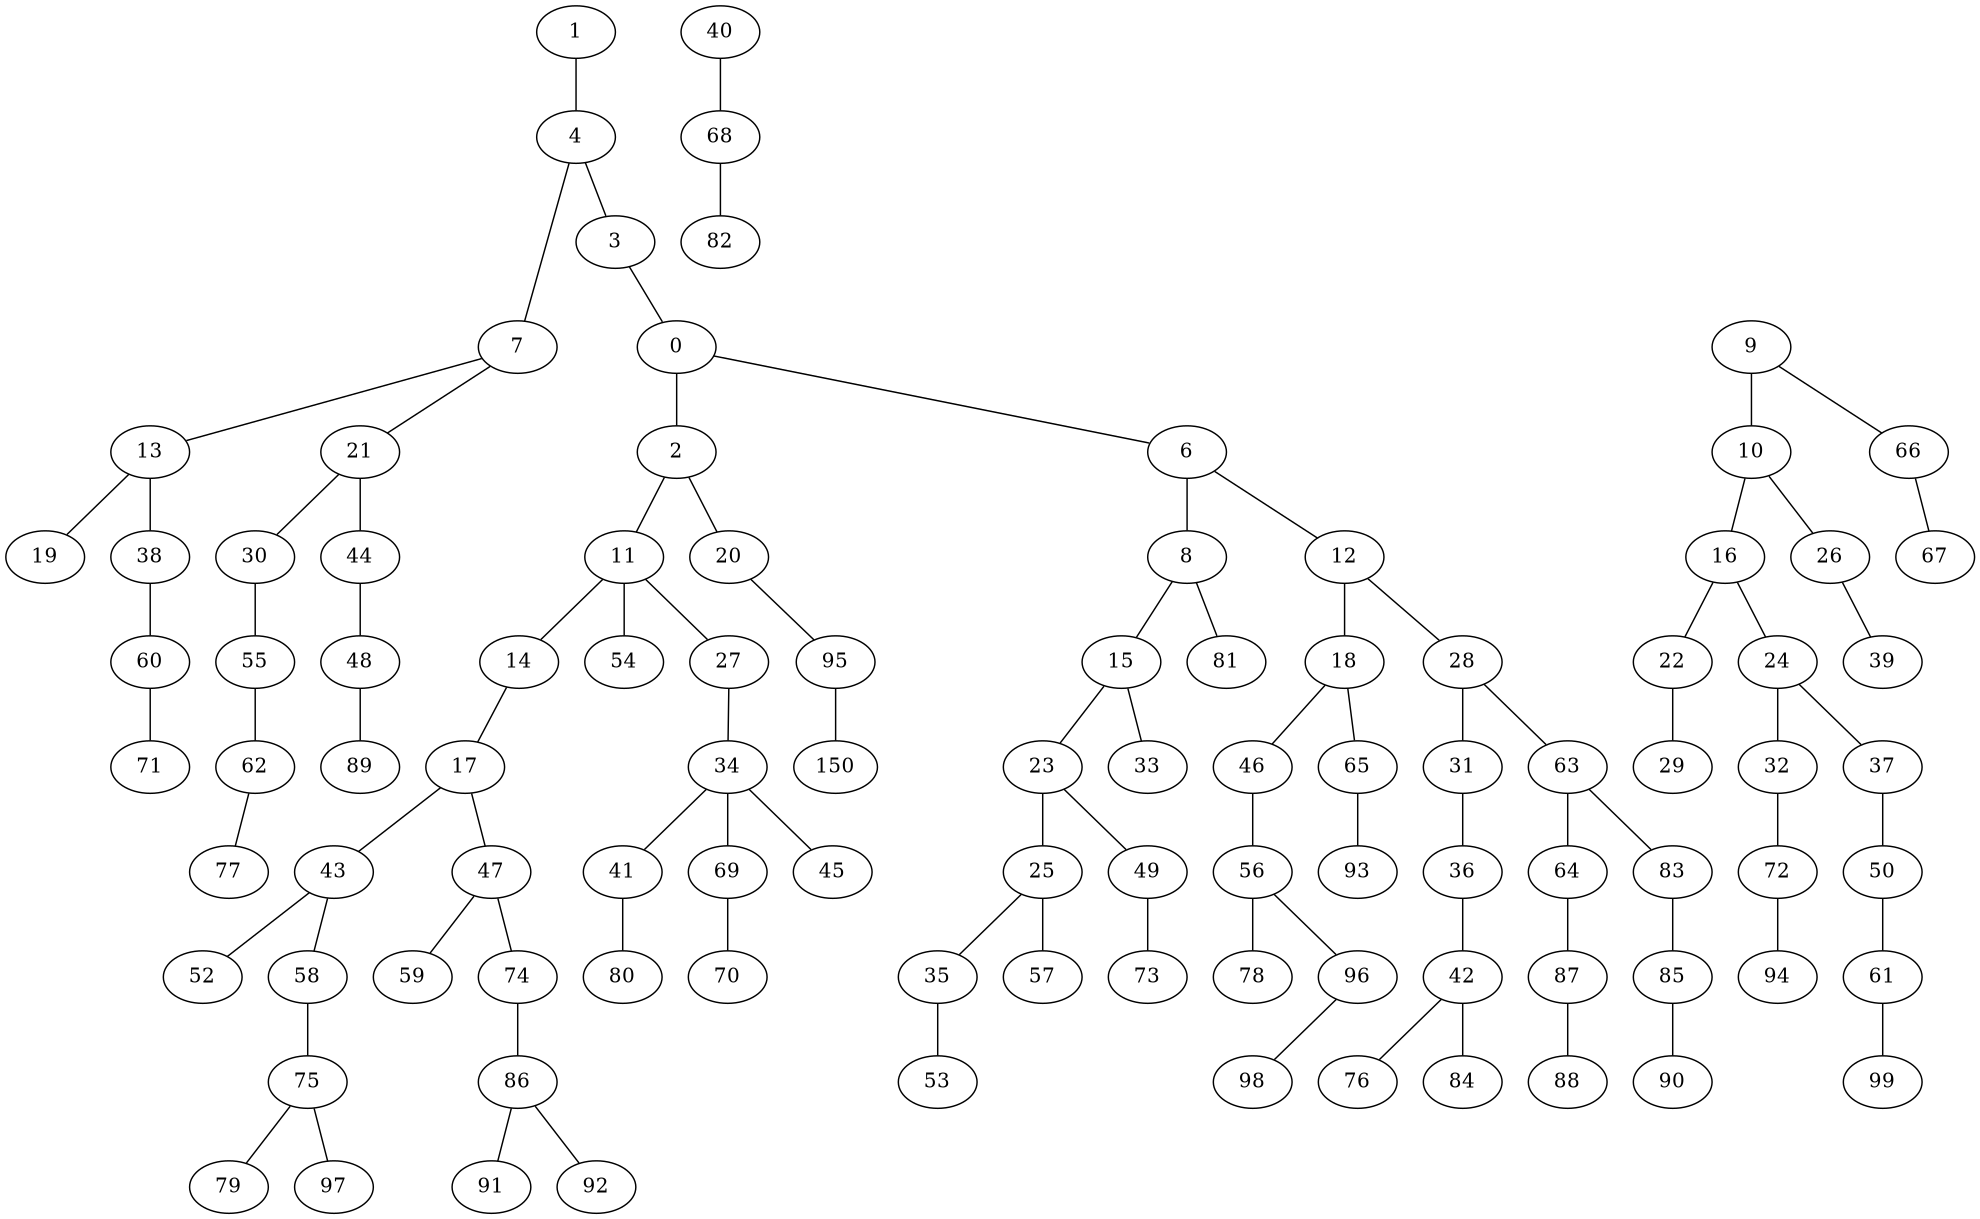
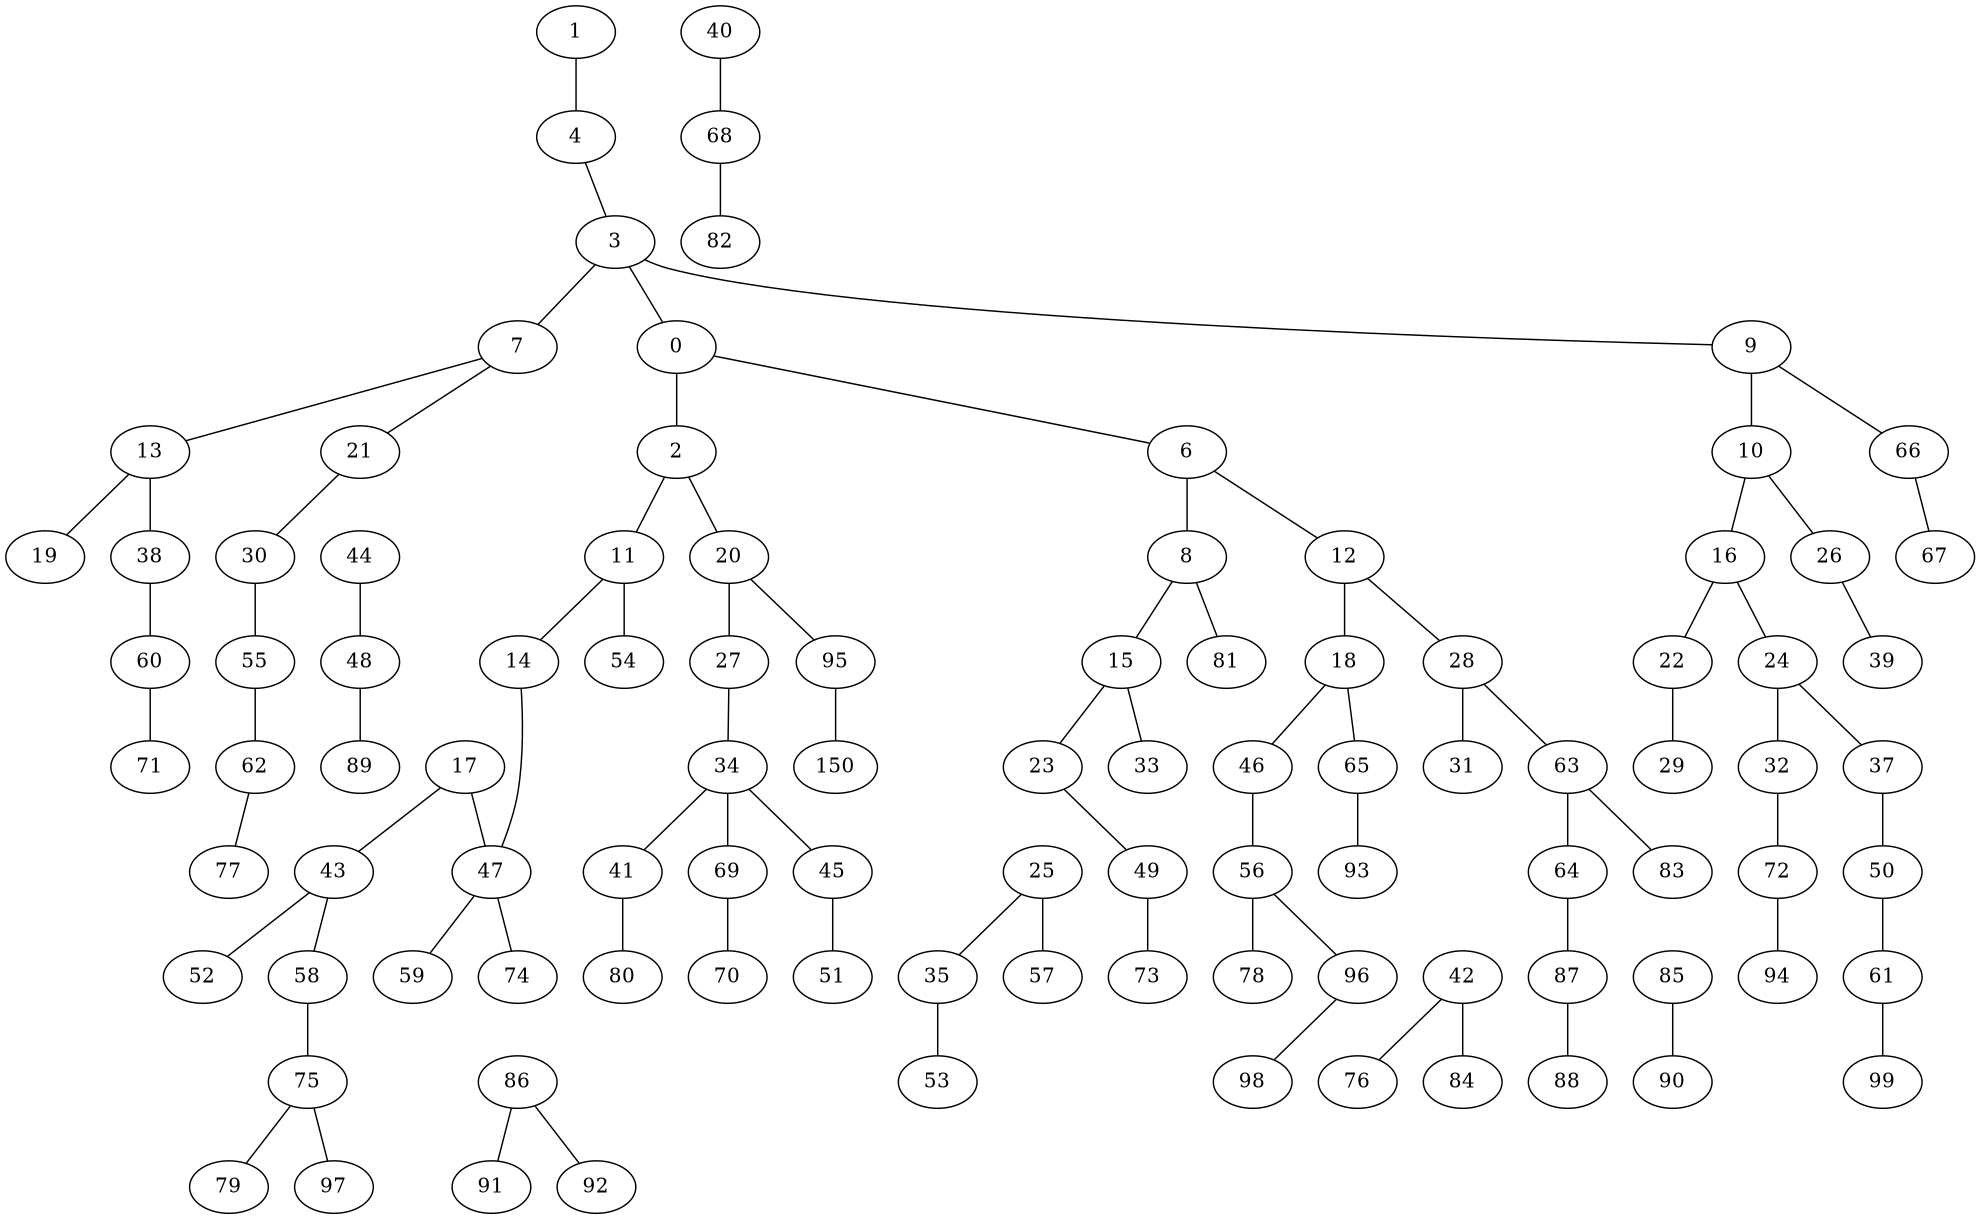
edge "4" -- "7": now "3" -- "7"
edge "3" -- "9": added
edge "21" -- "44": removed
edge "11" -- "27": now "20" -- "27"
edge "14" -- "17": now "14" -- "47"
edge "23" -- "25": removed
node "36": removed
edge "83" -- "85": removed
node "51": added
edge "74" -- "86": removed
